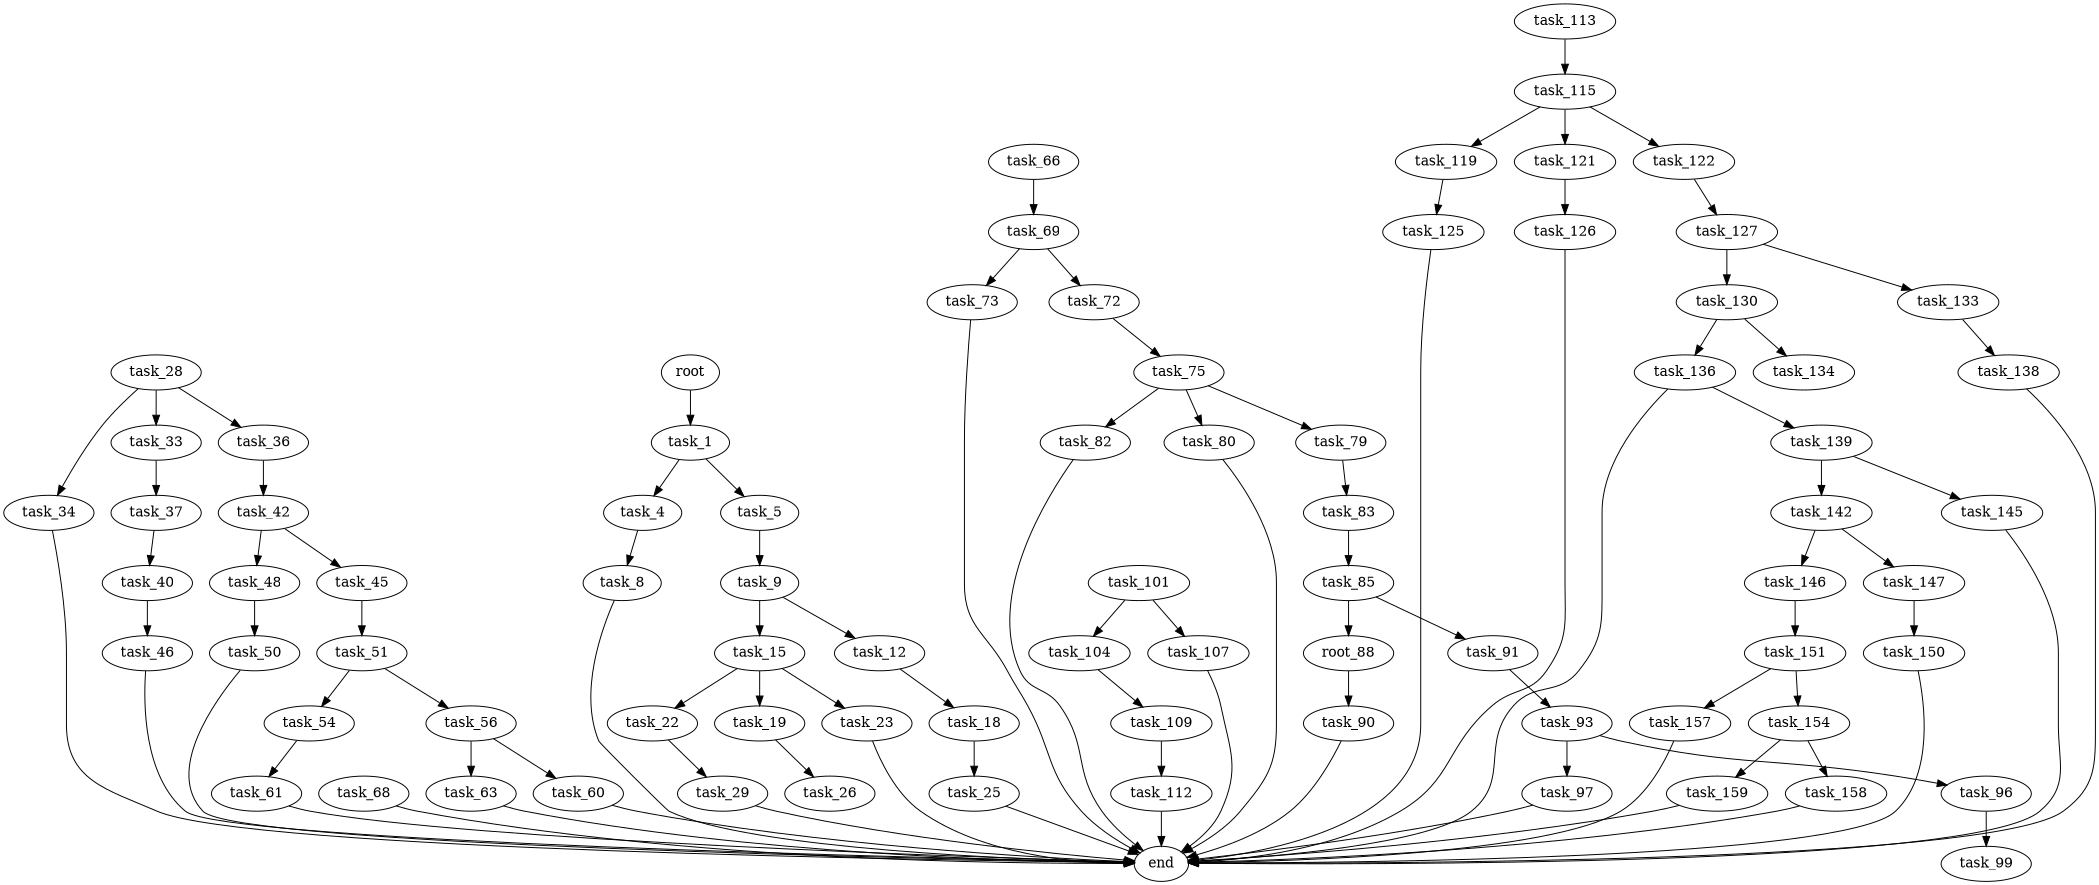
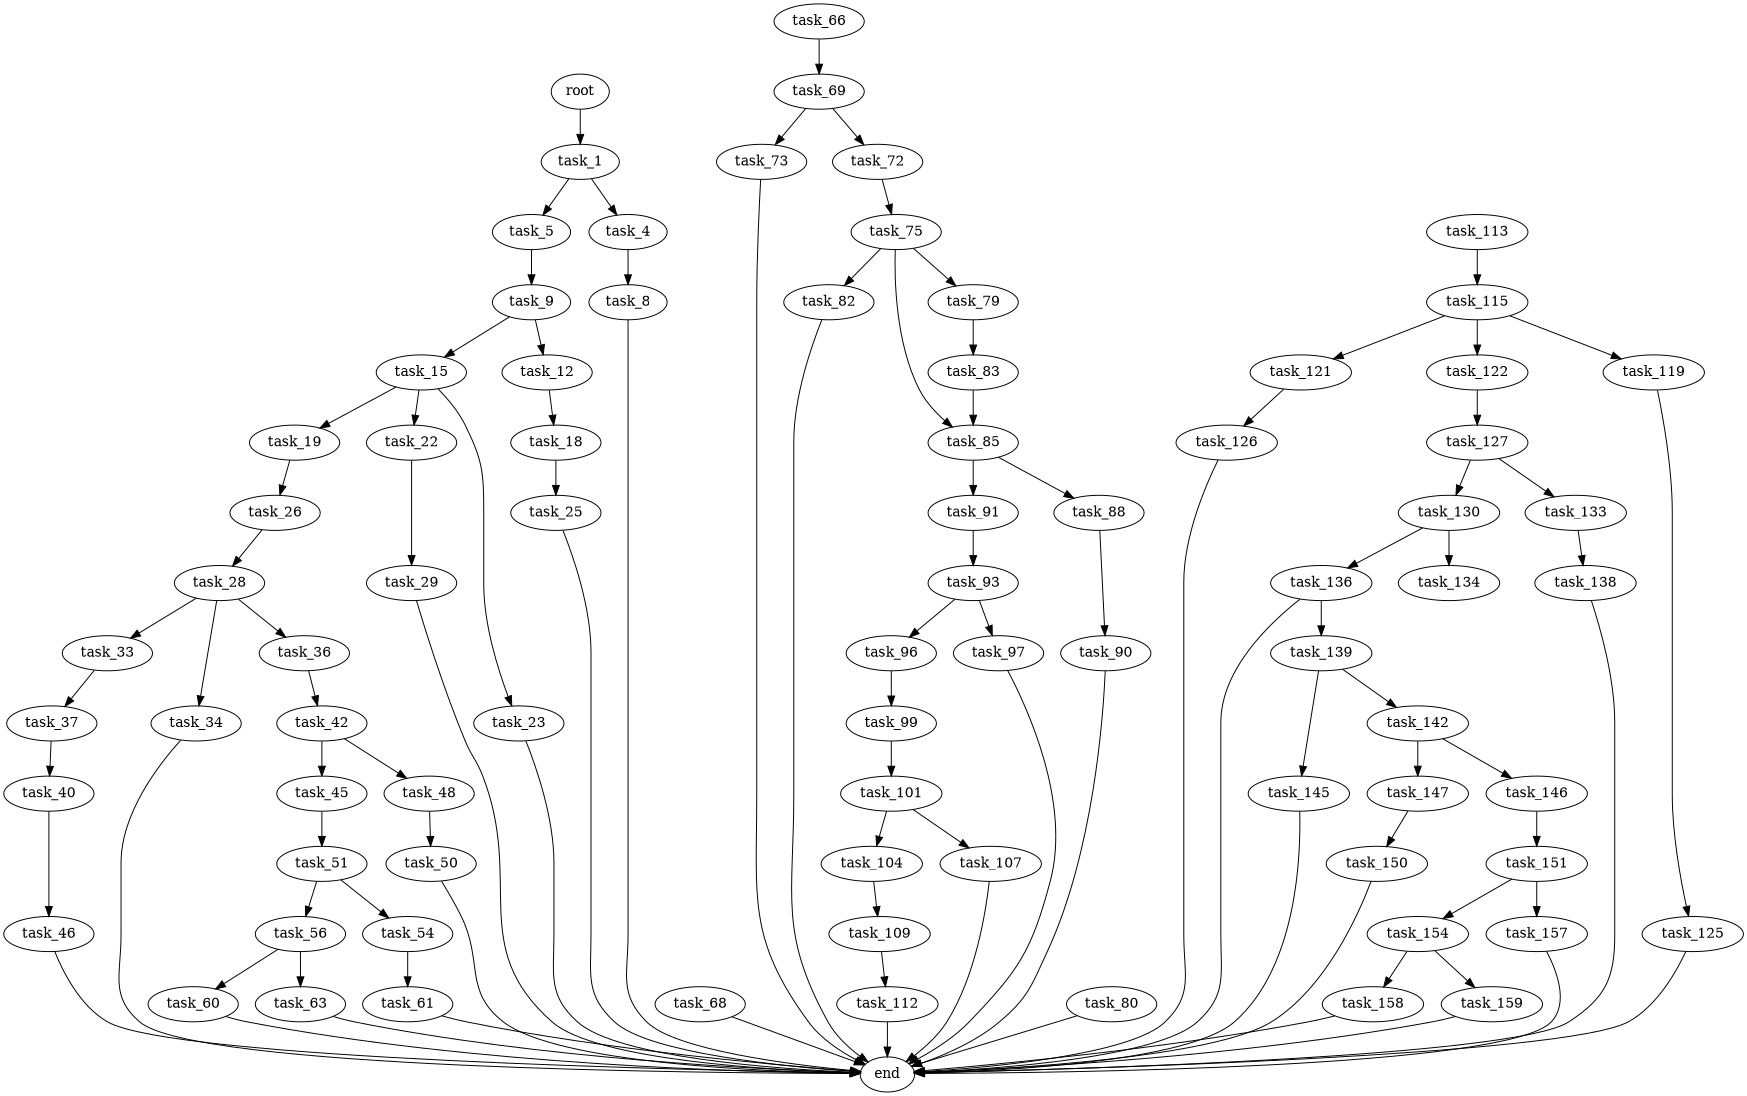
edge "task_75" -> "task_80": now "task_75" -> "task_85"
edge "task_26" -> "task_28": added
node "root_88": label "root_88" -> "task_88"
edge "task_99" -> "task_101": added
